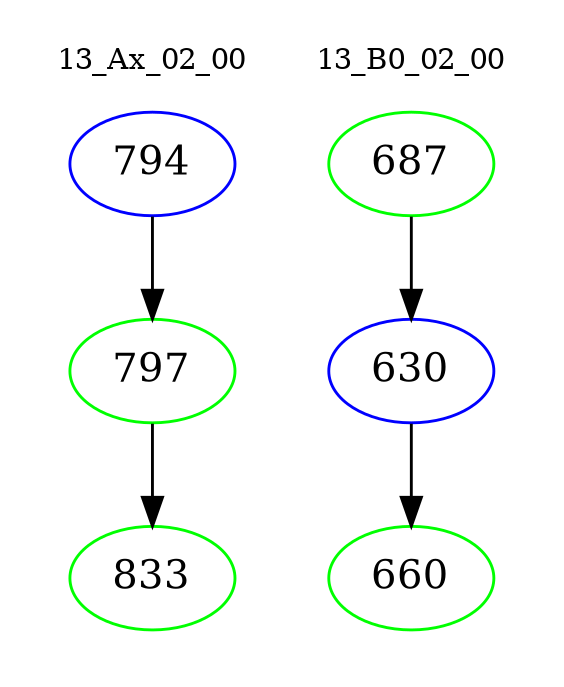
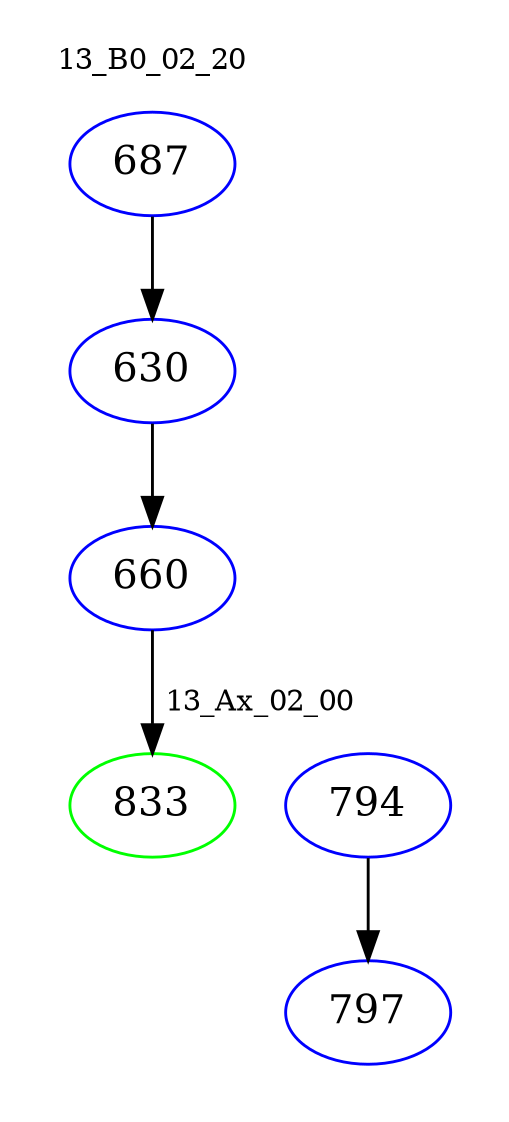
cluster "13_B0_02_00": label "13_B0_02_00" -> "13_B0_02_20"
node "687": color green -> blue
node "797": color green -> blue
edge "797" -> "833": now "660" -> "833"
node "660": color green -> blue
